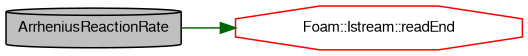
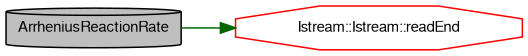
node "Foam::Istream::readEnd": label "Foam::Istream::readEnd" -> "Istream::Istream::readEnd"
